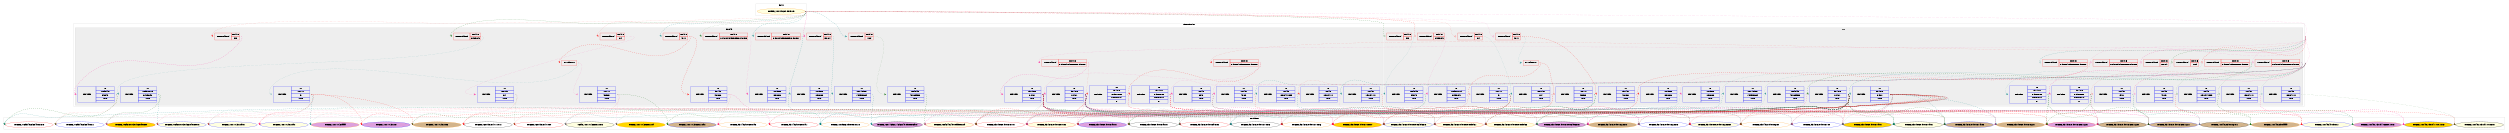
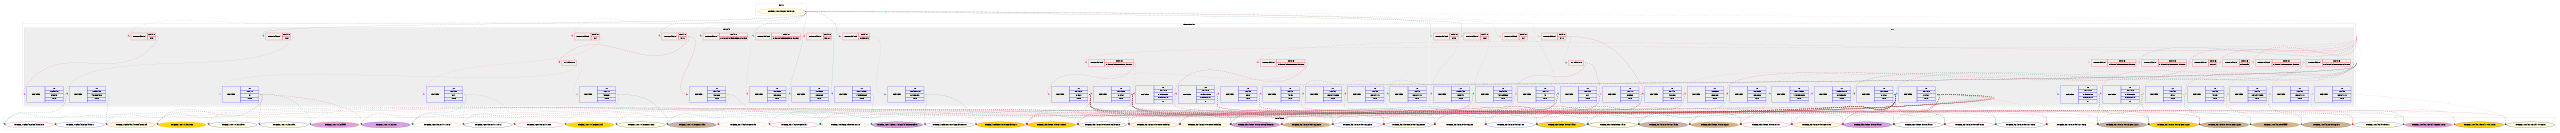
node "portage://net-misc/curl-7.74.0-r2": added
node "portage://x11-wm/i3-4.18.3": fillcolor tan -> gold
node "media://x11-wm/i3-gaps-4.18.2": label "media://x11-wm/i3-gaps-4.18.2" -> "portage://x11-wm/i3-gaps-4.18.2"
node "portage://dev-libs/python-3.6.13": label "portage://dev-libs/python-3.6.13" -> "portage://dev-lang/python-3.6.13"
node "portage://dev-lang/python-3.7.9-r2": label "portage://dev-lang/python-3.7.9-r2" -> "portage://dev-lang/lang-3.7.9-r2"
node "portage://dev-lang/python-exec-2.4.6-r2": fillcolor plum -> gold
